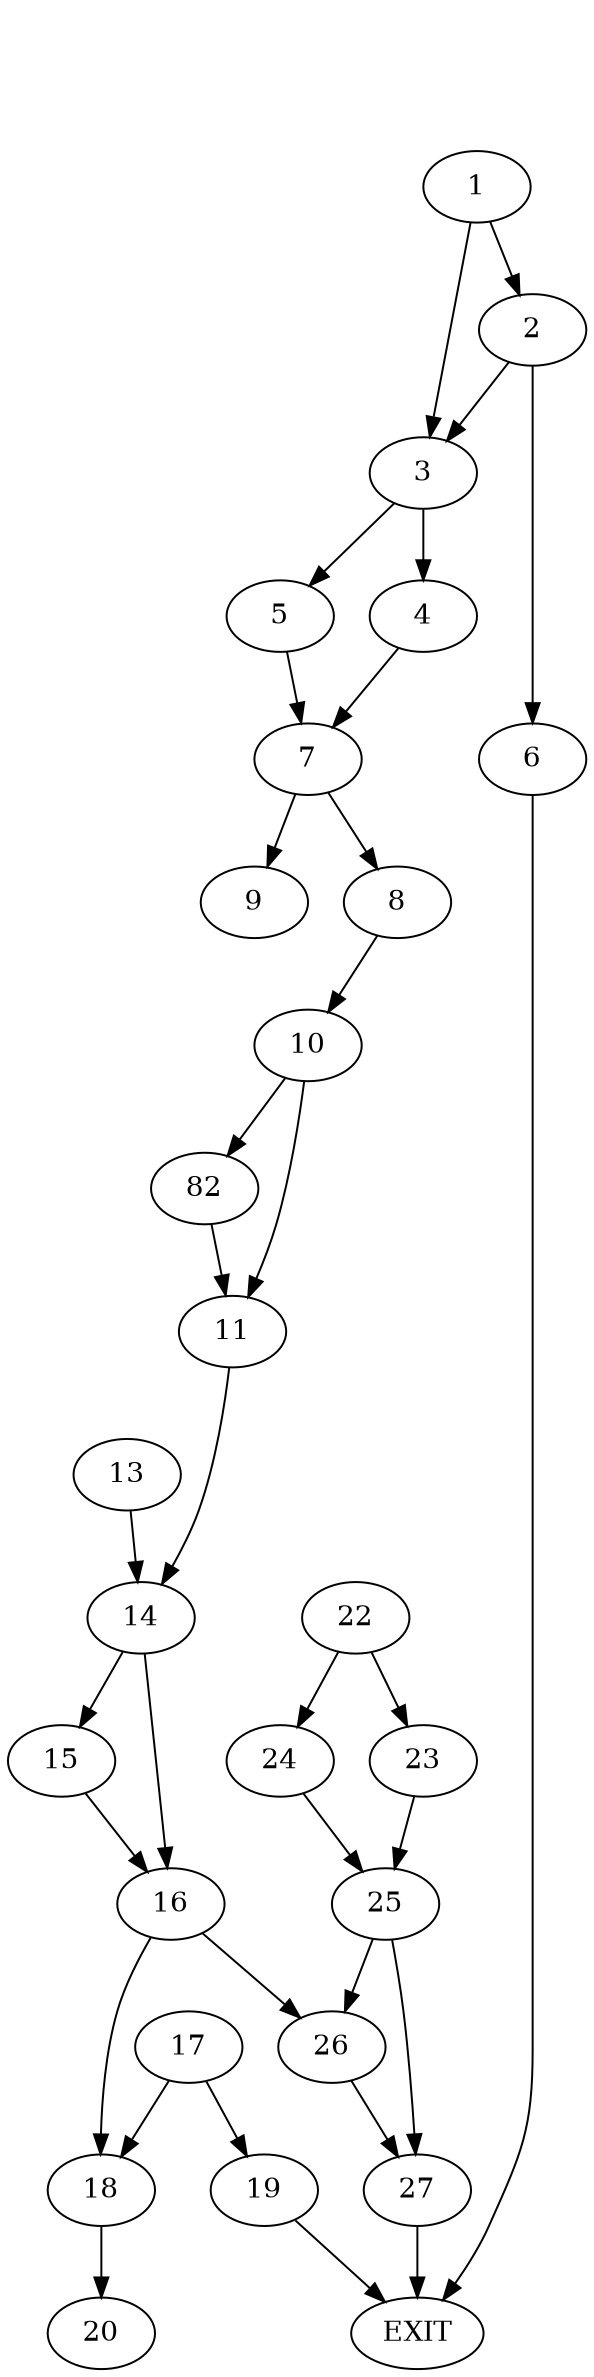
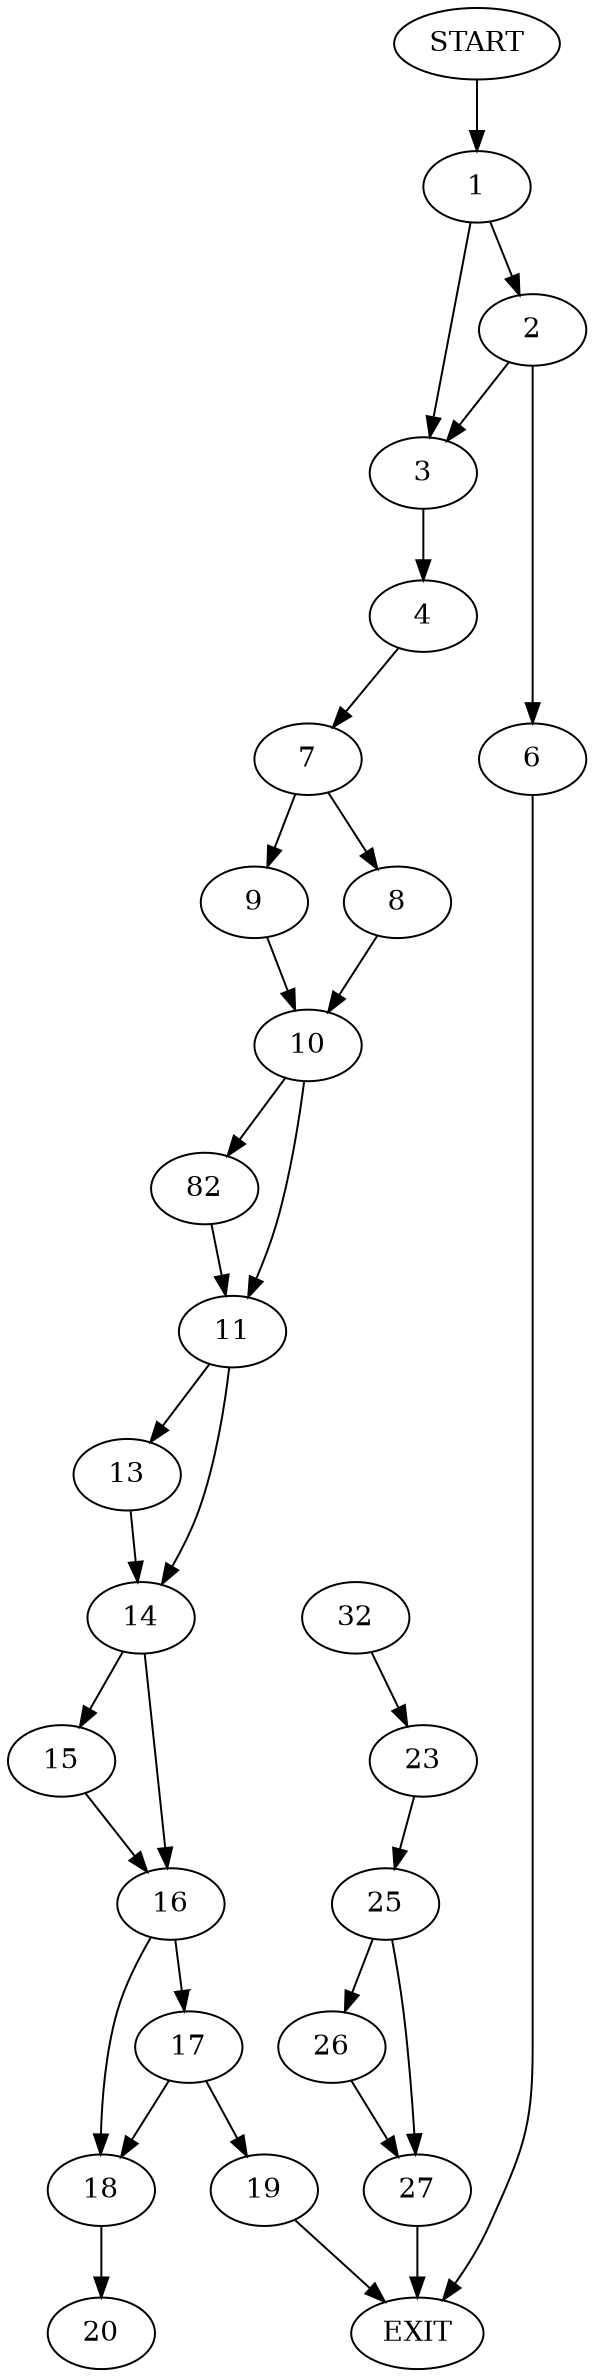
node "START": added
node "5": removed
edge "9" -> "10": added
edge "11" -> "13": added
node "22": label "22" -> "32"
node "24": removed
edge "16" -> "26": now "16" -> "17"
